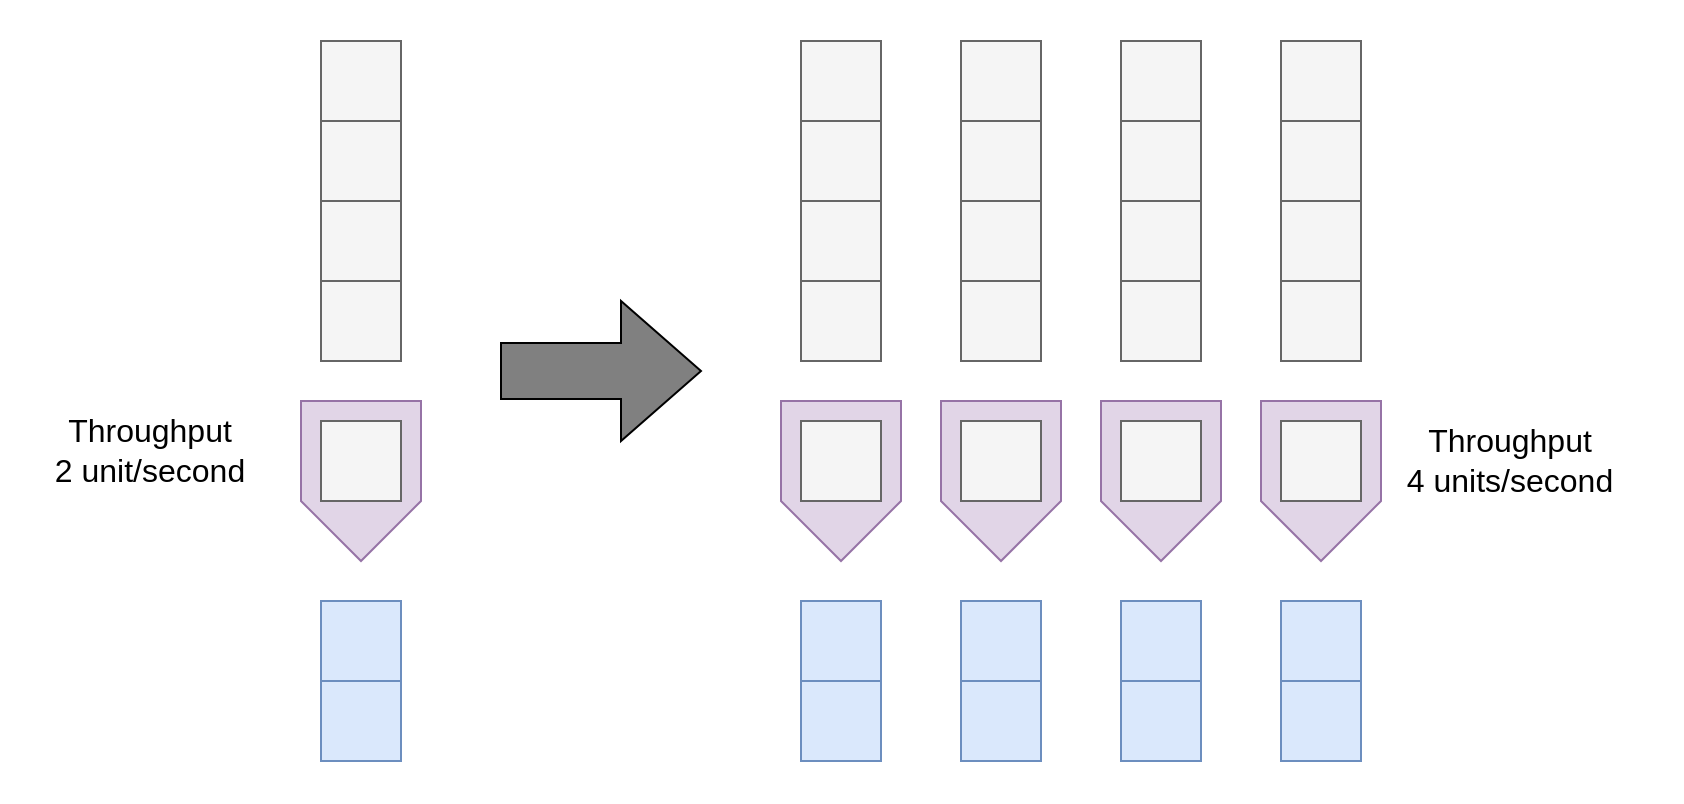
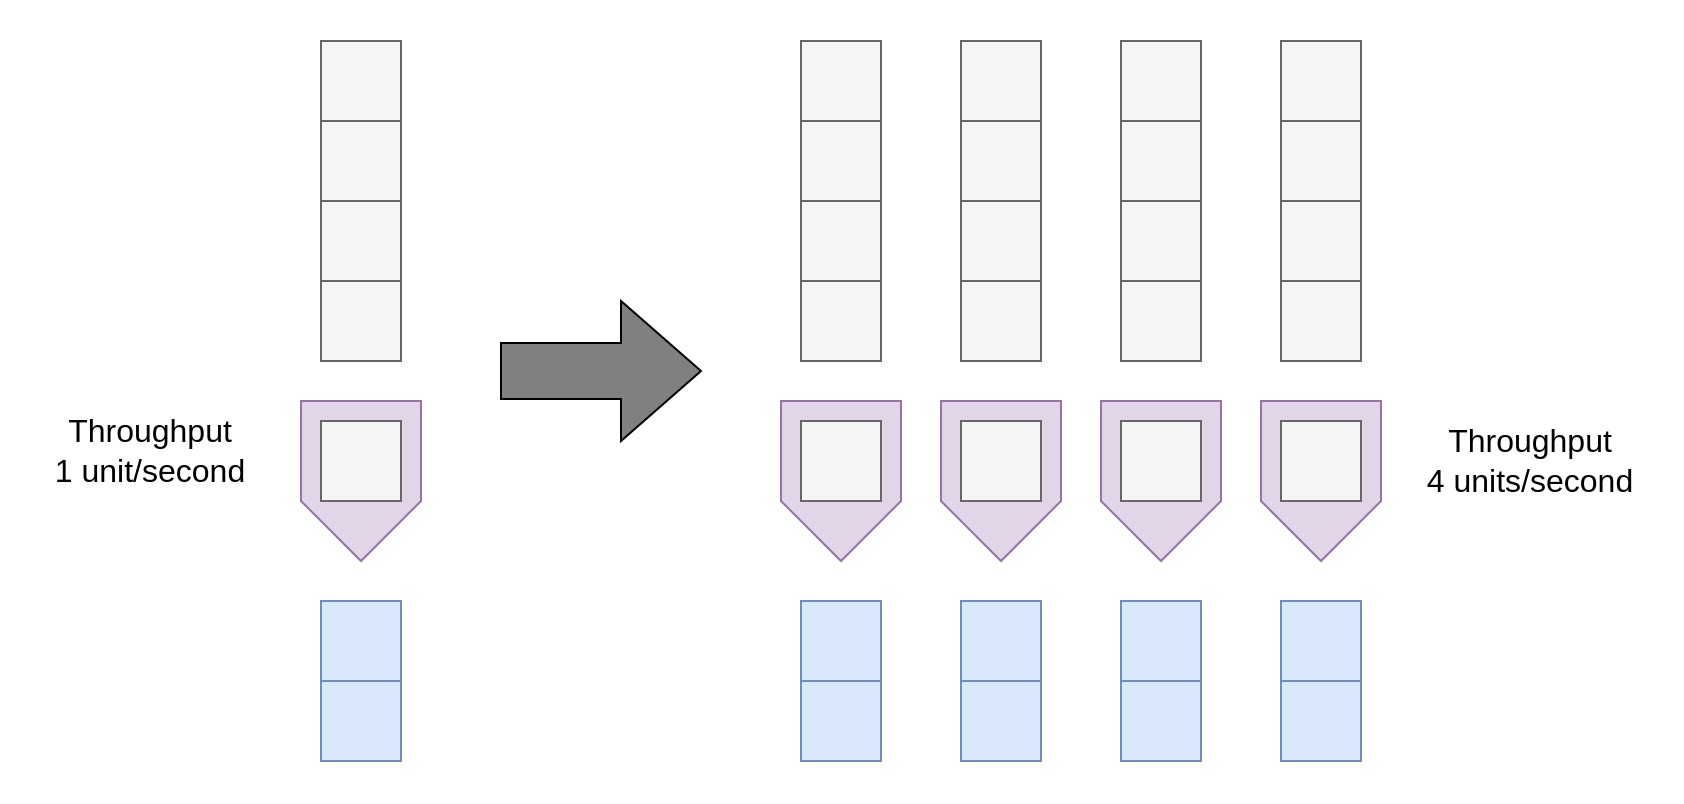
node "Throughput 2 unit/second": label "Throughput 2 unit/second" -> "Throughput 1 unit/second"
node "Throughput 4 units/second": moved (1511, 461) -> (1531, 461)
